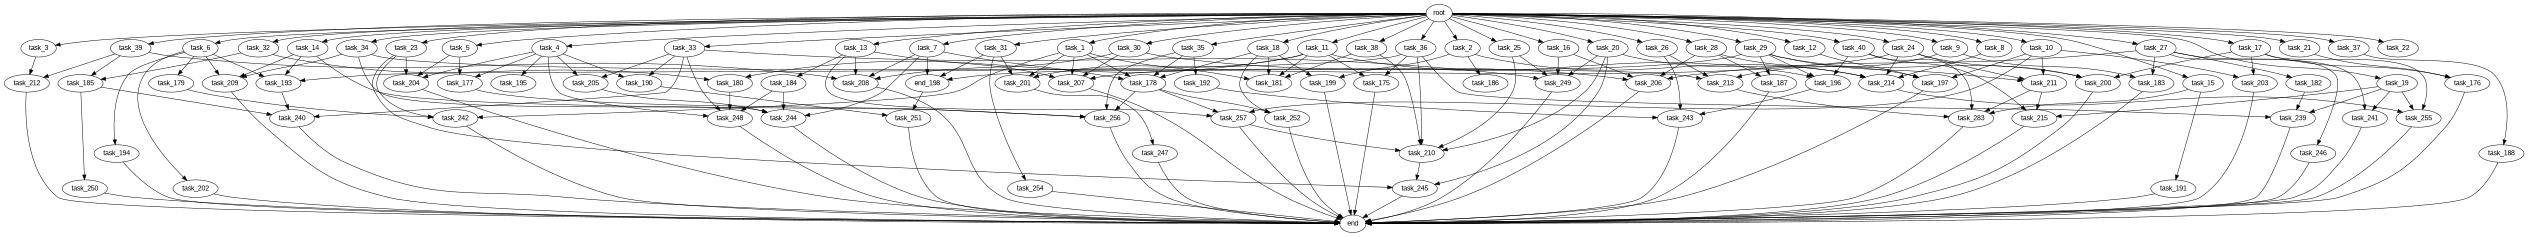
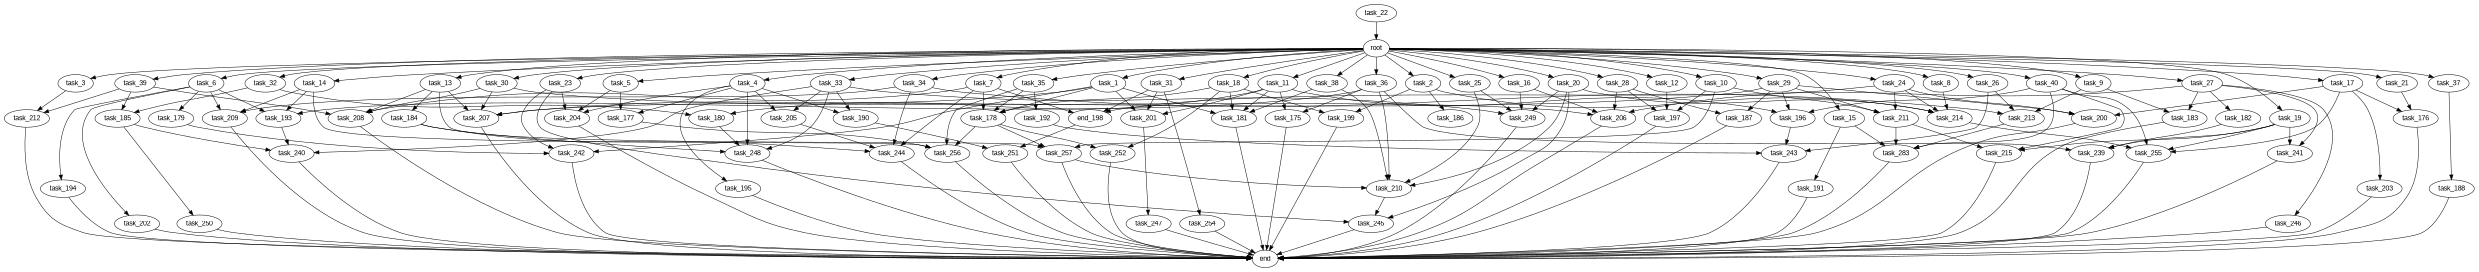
edge "root" -> "task_22": reversed
edge "task_10" -> "task_203": removed
edge "task_40" -> "task_255": added
edge "task_181" -> "end": added
edge "task_195" -> "end": added
